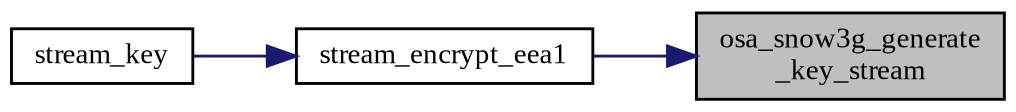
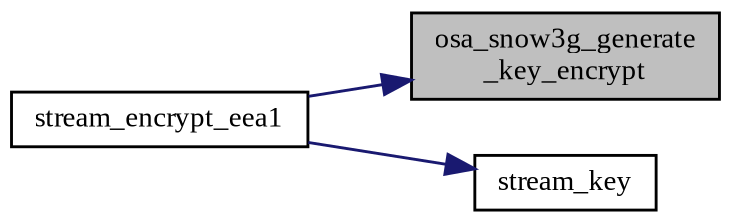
edge "stream_key" -> "stream_encrypt_eea1": reversed
node "osa_snow3g_generate _key_stream": label "osa_snow3g_generate _key_stream" -> "osa_snow3g_generate _key_encrypt"
